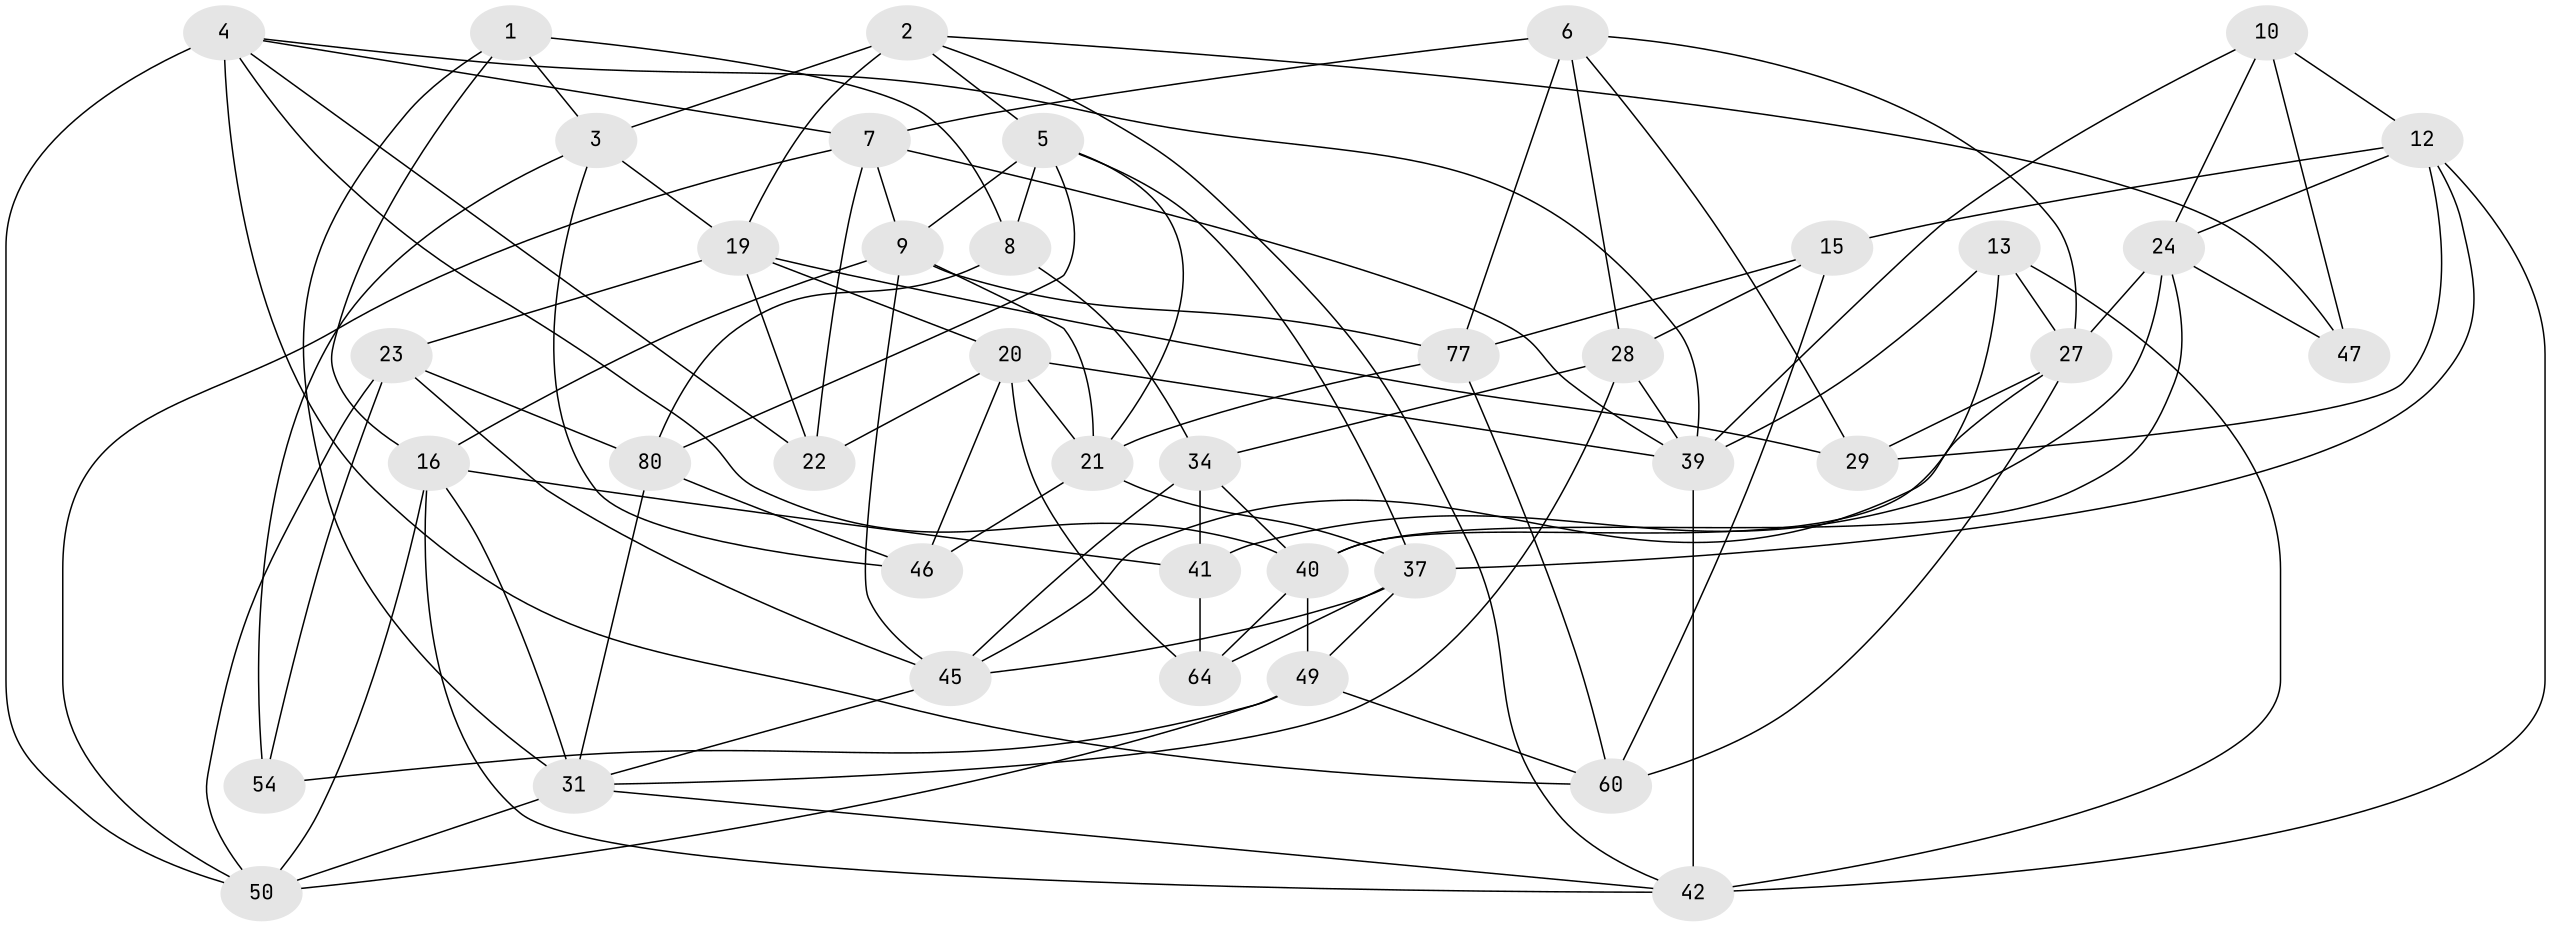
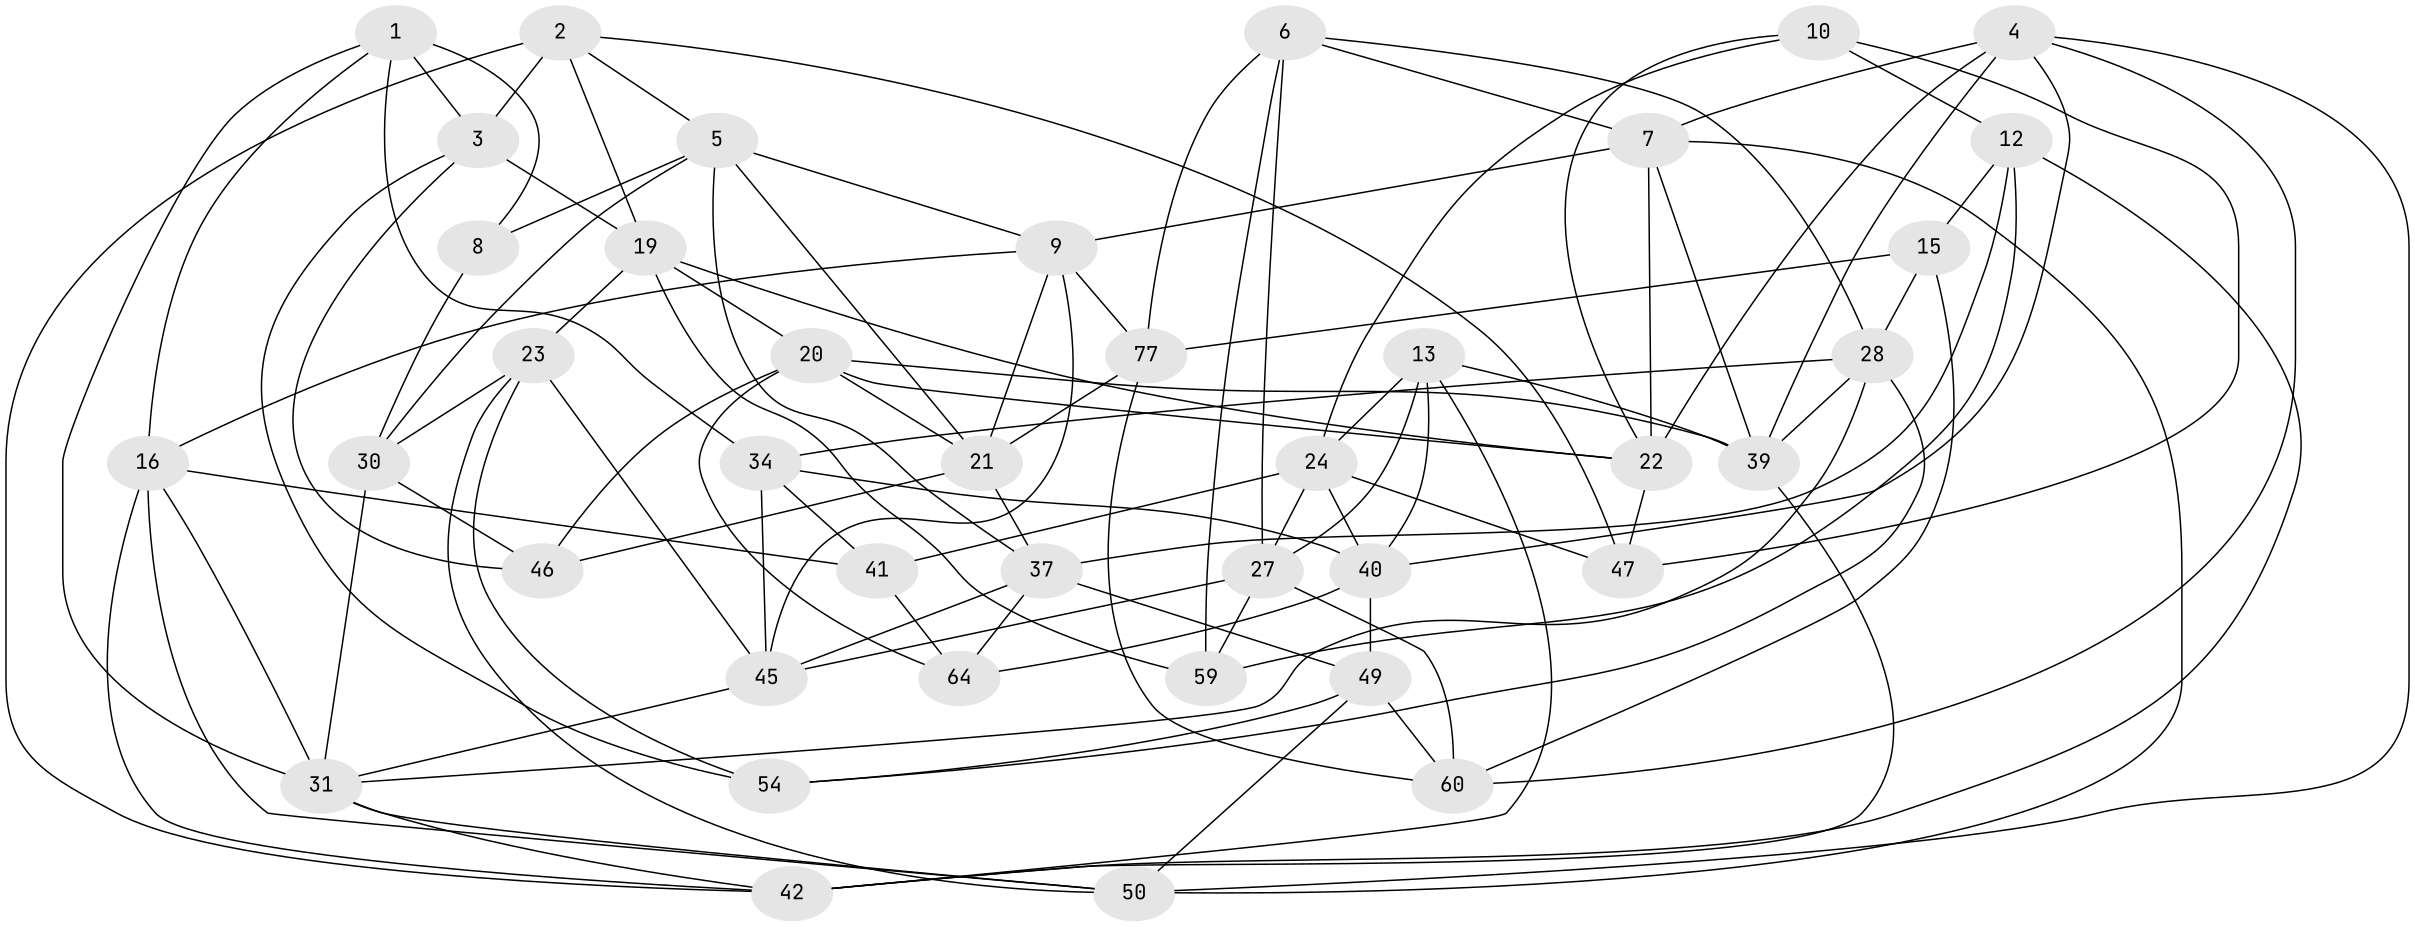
edge "12" -- "24": now "13" -- "24"
edge "10" -- "39": now "10" -- "22"
edge "8" -- "34": now "1" -- "34"
node "80": label "80" -> "30"
node "29": label "29" -> "59"
edge "22" -- "47": added
edge "28" -- "54": added
